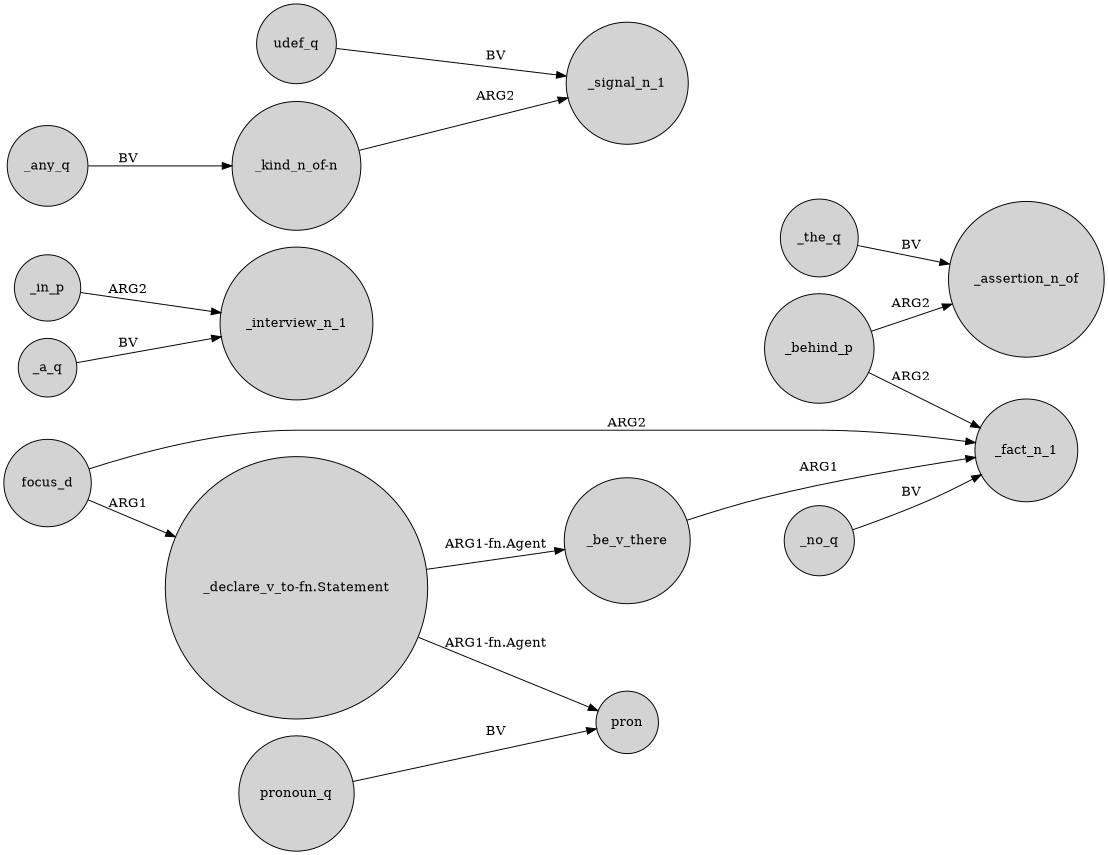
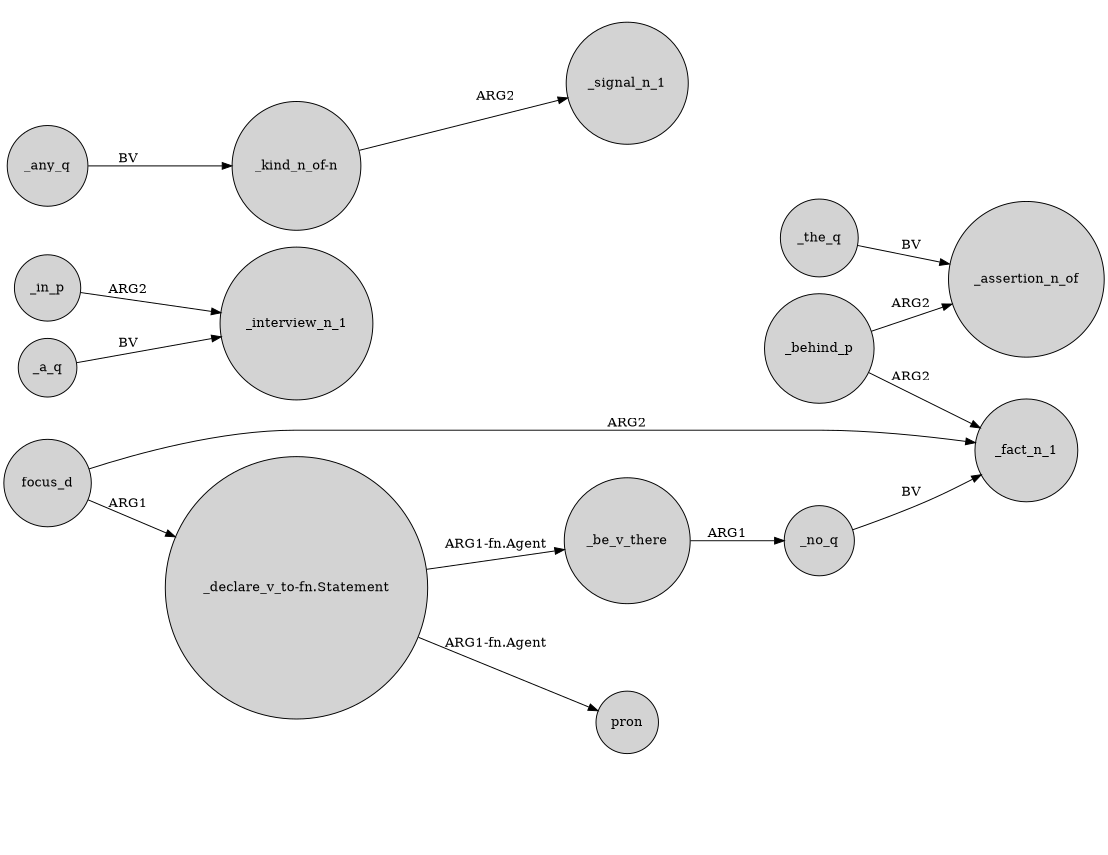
node "udef_q": removed
edge "_be_v_there" -> "_fact_n_1": now "_be_v_there" -> "_no_q"
node "pronoun_q": removed
